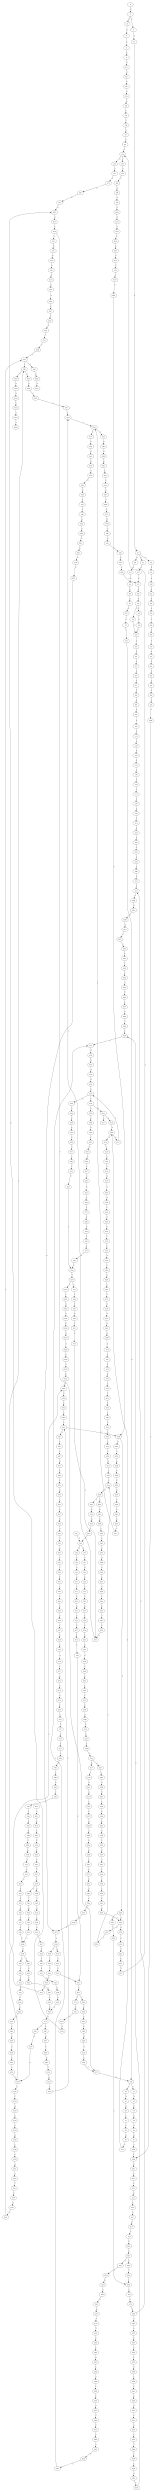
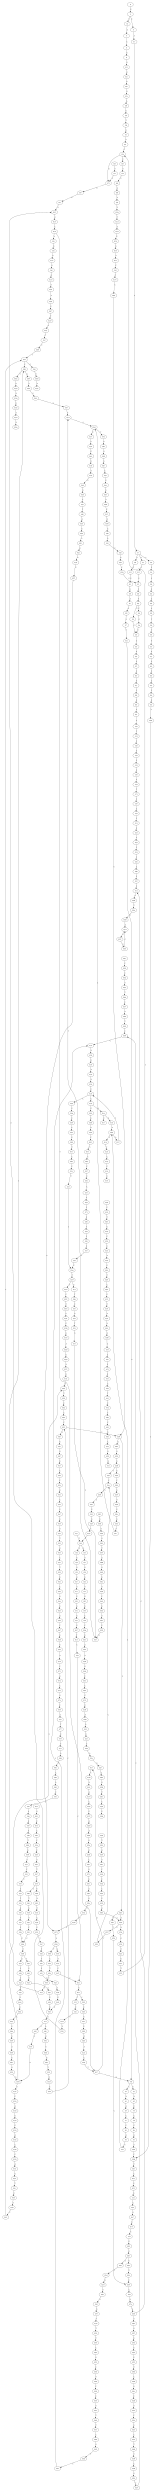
edge "S56" -> "S63": now "S56" -> "S79"
edge "S401" -> "S415": now "S401" -> "S374"
node "S168": removed
edge "S531" -> "S538": now "S238" -> "S538"
node "S295": removed
edge "S254" -> "S137": now "S127" -> "S137"
node "S363": removed
